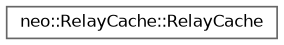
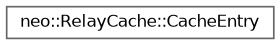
node "neo::RelayCache::RelayCache": label "neo::RelayCache::RelayCache" -> "neo::RelayCache::CacheEntry"
